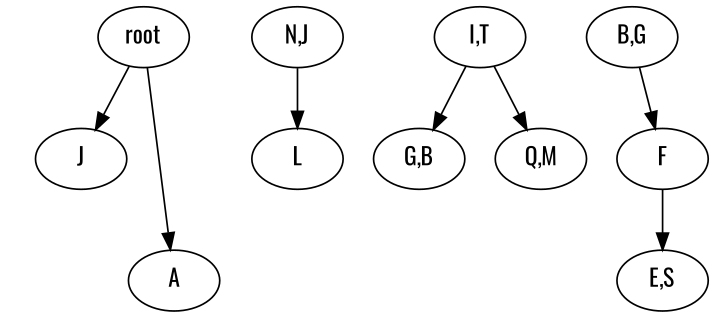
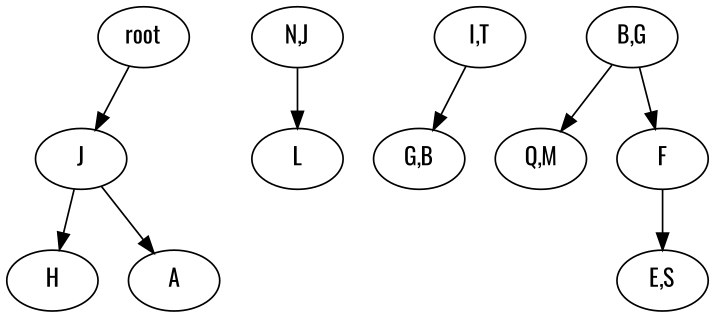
edge "I,T" -> "Q,M": now "B,G" -> "Q,M"
edge "root" -> "A": now "J" -> "A"
node "H": added
